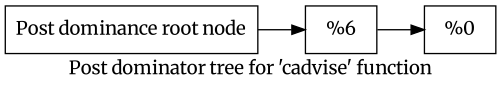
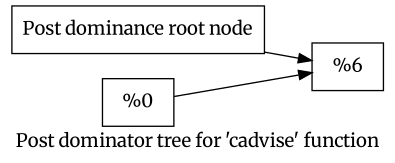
edge "%6" -> "%0": reversed
